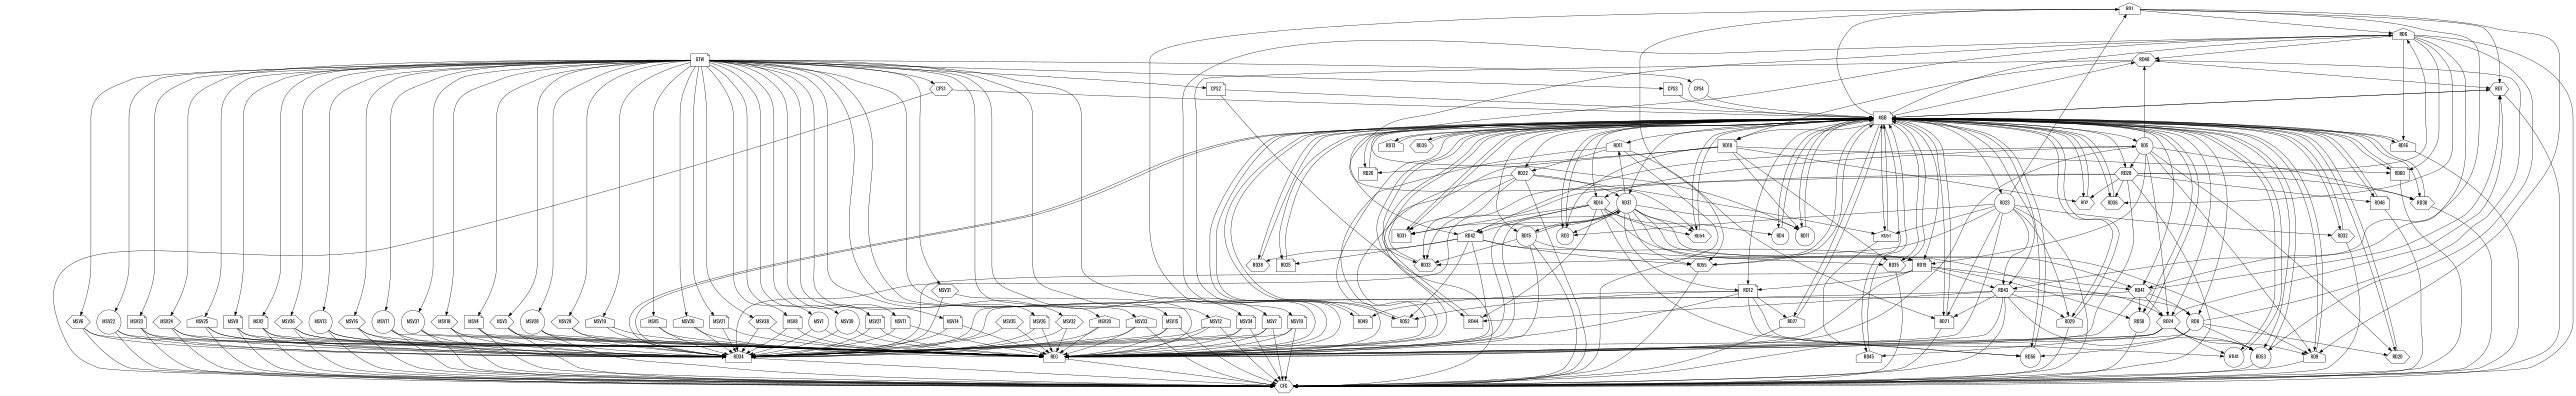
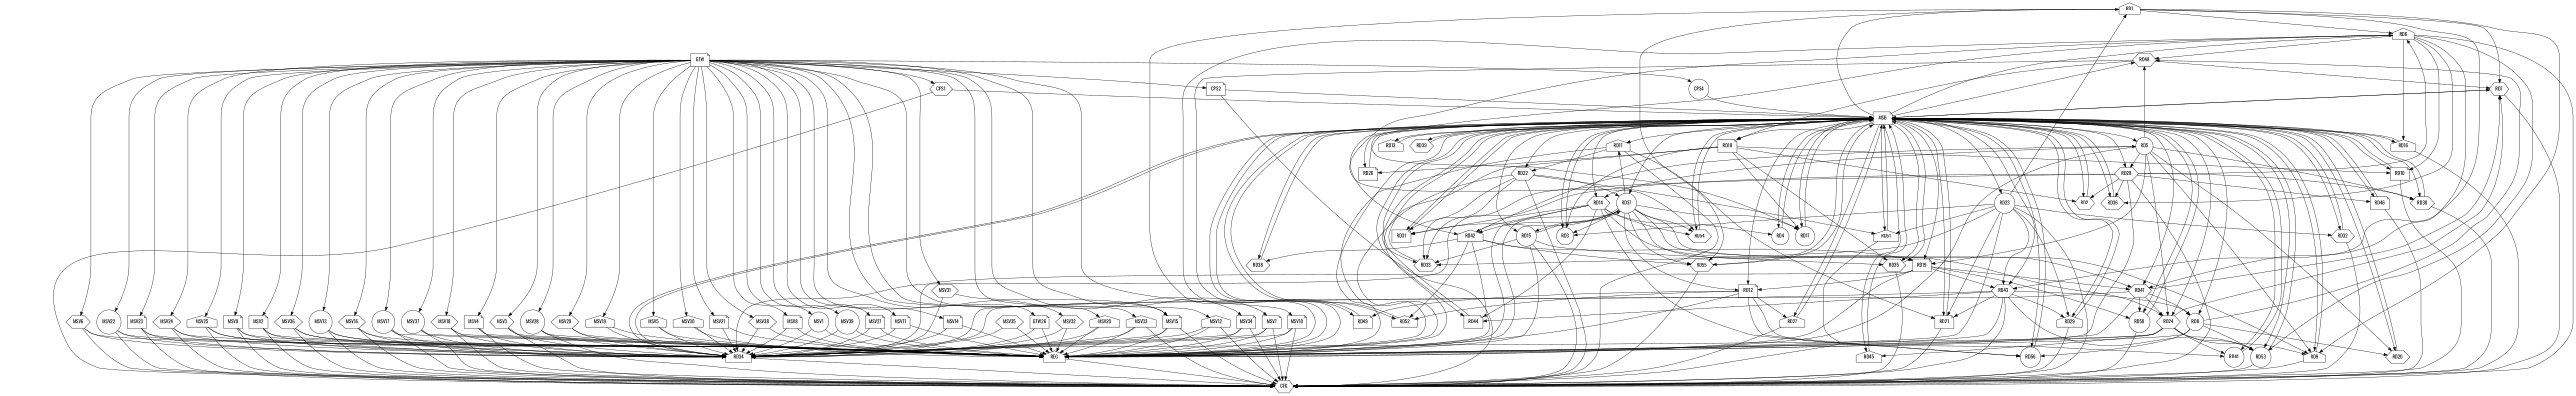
node "CPS3": removed
node "RD60": label "RD60" -> "RD10"
node "RD25": removed
edge "MSV31" -> "REG": now "MSV31" -> "MSV15"
node "MSV26": label "MSV26" -> "GTW26"
